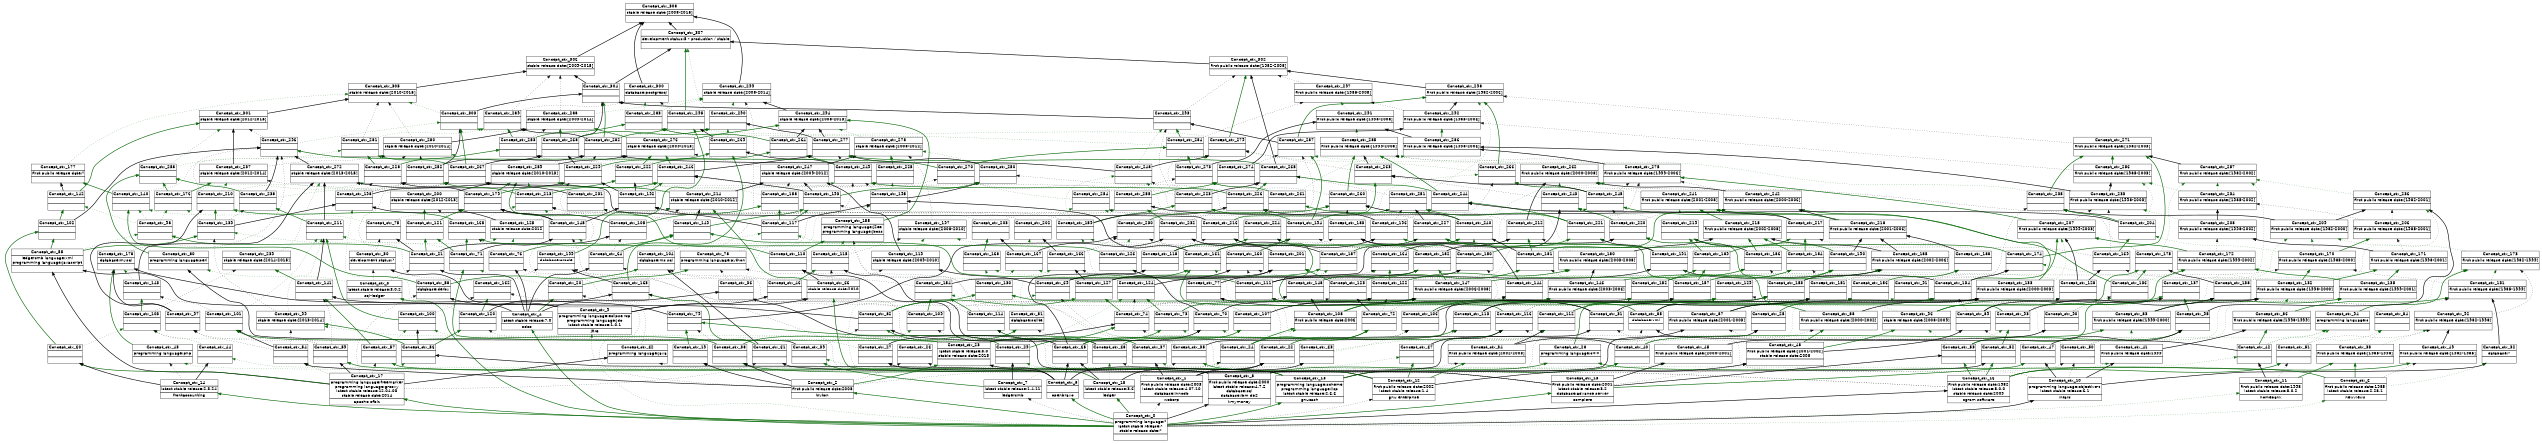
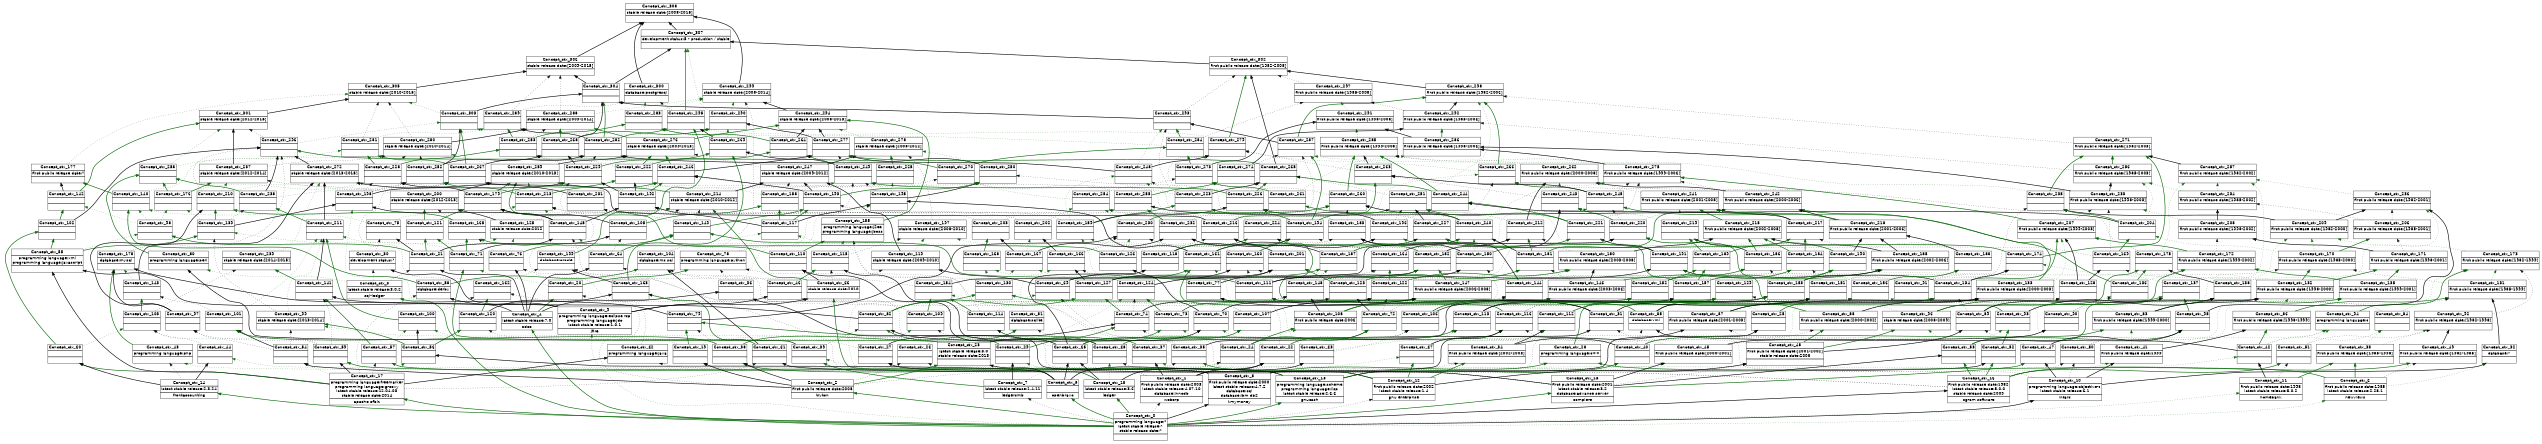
edge "Concept_ctx_149" -> "Concept_ctx_214": style bold -> dotted
node "Concept_ctx_55": text "ledgersmb language:xml" -> "programming language:xml"
edge "Concept_ctx_74" -> "Concept_ctx_123": style dotted -> bold
